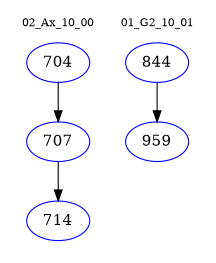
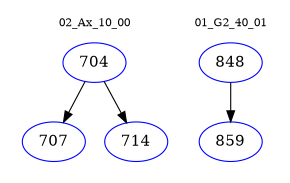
cluster "01_G2_10_01": label "01_G2_10_01" -> "01_G2_40_01"
node "844": label "844" -> "848"
node "959": label "959" -> "859"
edge "707" -> "714": now "704" -> "714"
